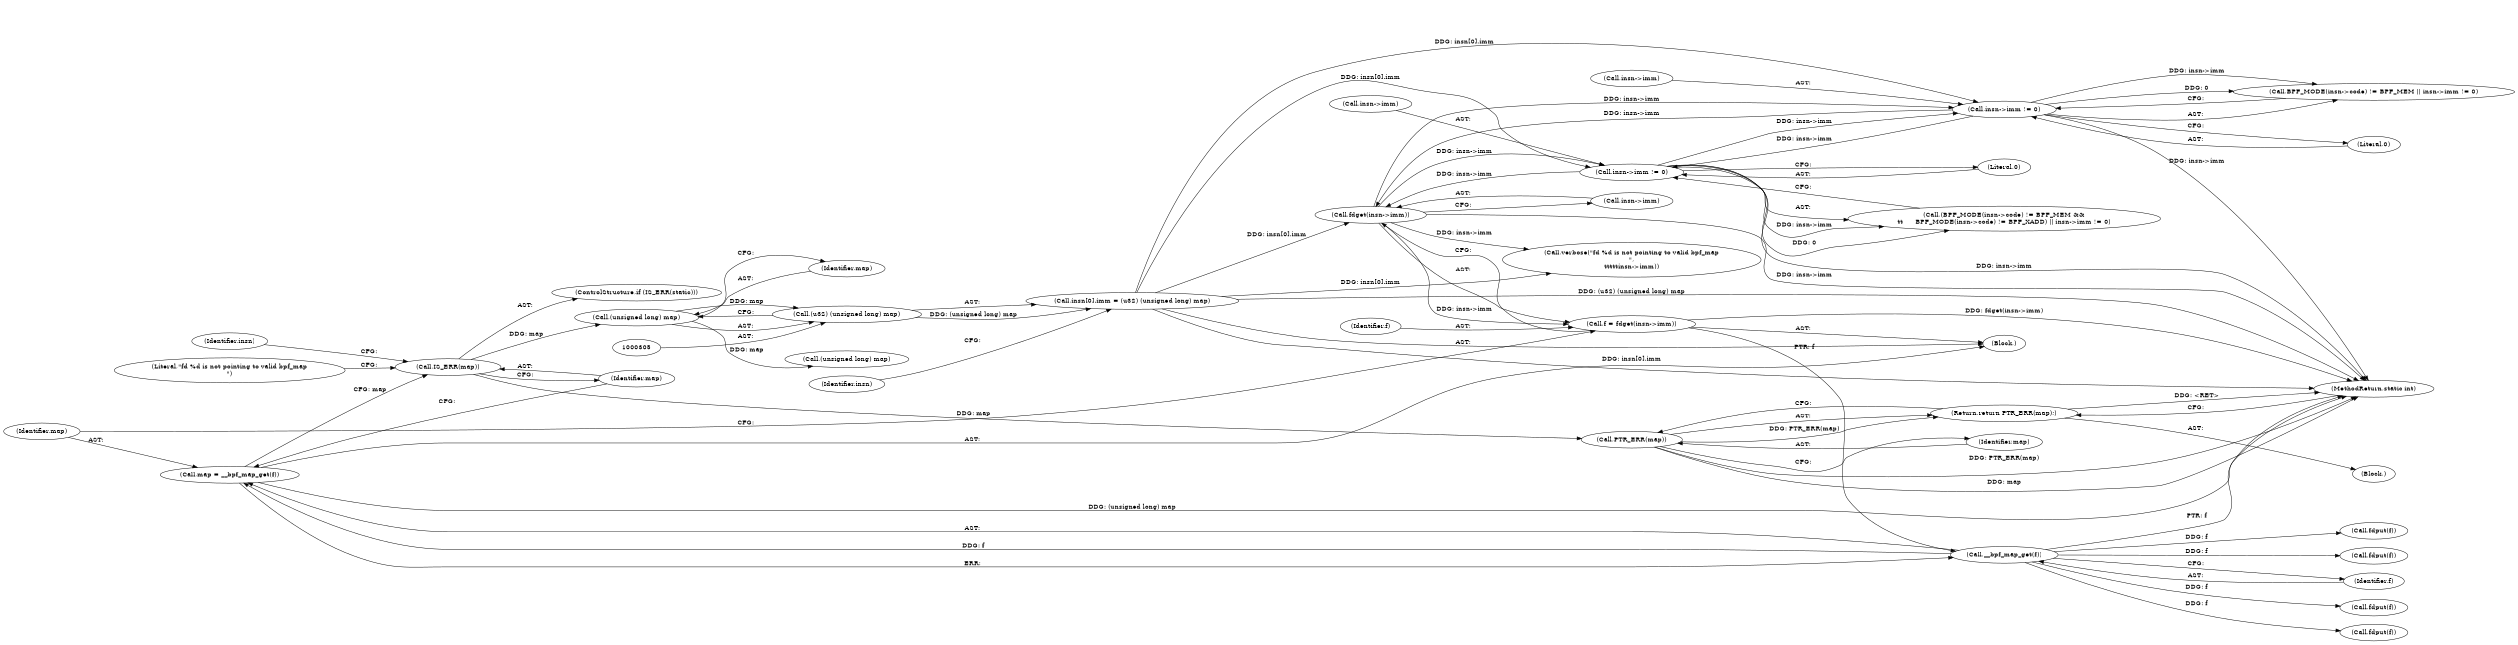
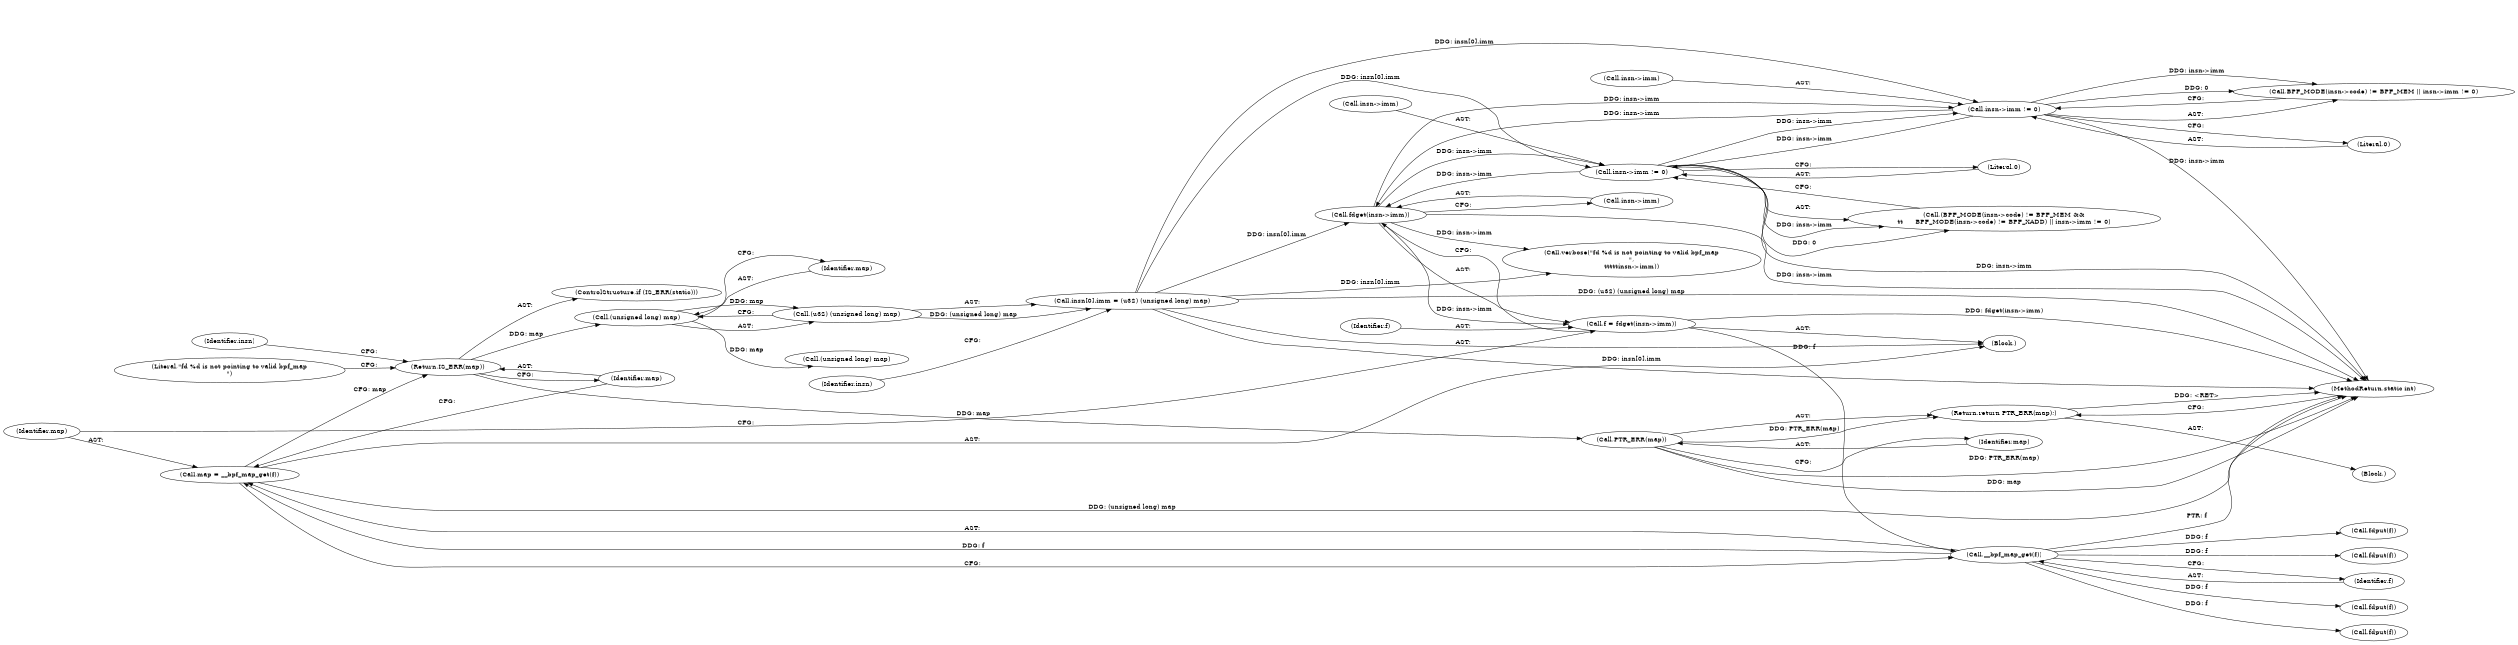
edge "(Call,f = fdget(insn->imm))" -> "(Call,__bpf_map_get(f))": label "PTR: f" -> "DDG: f"
node "1000305": removed
node "(Call,IS_ERR(map))": label "(Call,IS_ERR(map))" -> "(Return,IS_ERR(map))"
edge "(Return,return PTR_ERR(map);)" -> "(Call,PTR_ERR(map))": removed, label "CFG:"
edge "(Call,map = __bpf_map_get(f))" -> "(Call,__bpf_map_get(f))": label "ERR: " -> "CFG: "
